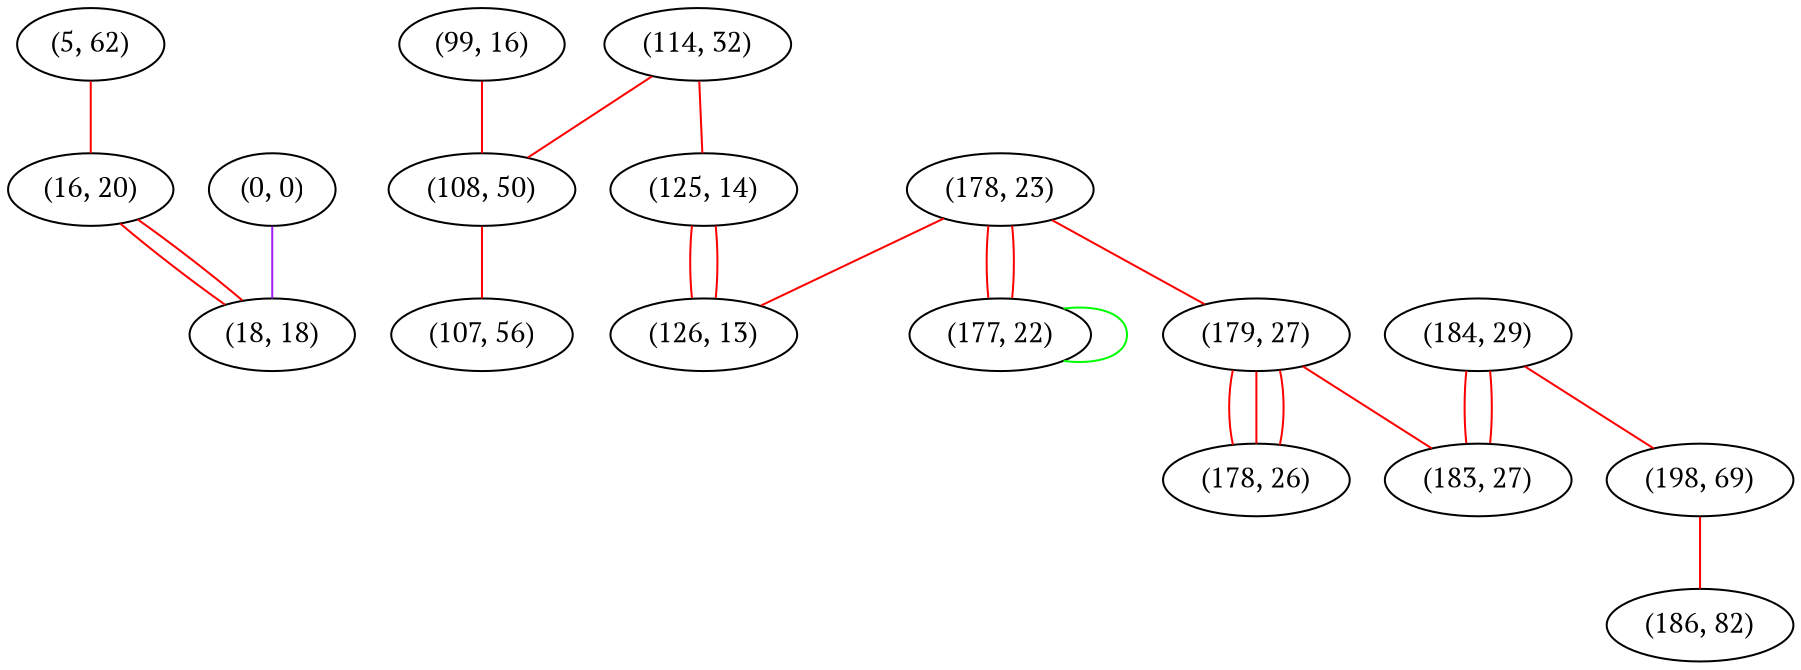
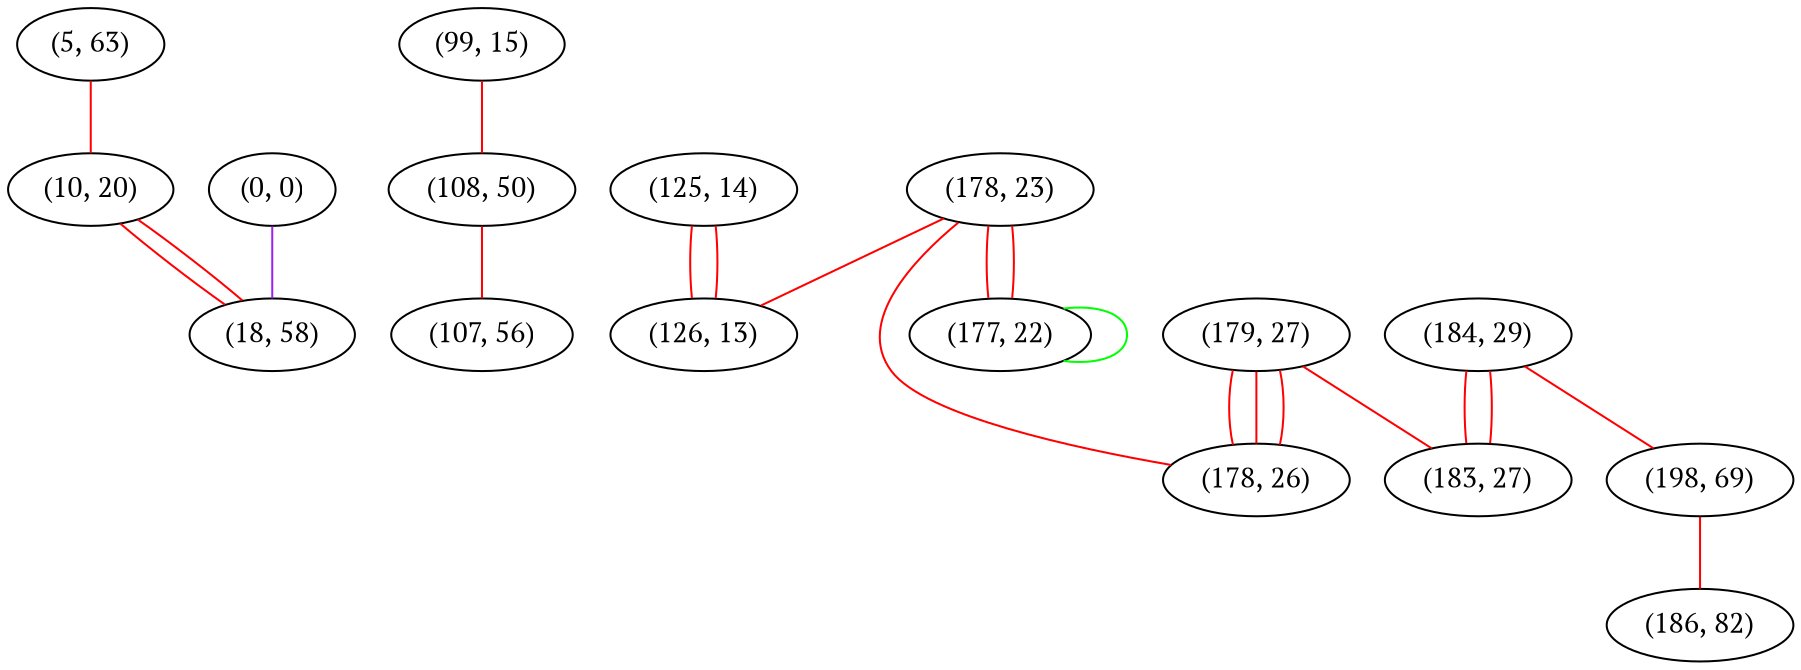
node "(5, 62)": label "(5, 62)" -> "(5, 63)"
node "(99, 16)": label "(99, 16)" -> "(99, 15)"
node "(114, 32)": removed
node "(16, 20)": label "(16, 20)" -> "(10, 20)"
edge "(178, 23)" -- "(179, 27)": now "(178, 23)" -- "(178, 26)"
node "(18, 18)": label "(18, 18)" -> "(18, 58)"
